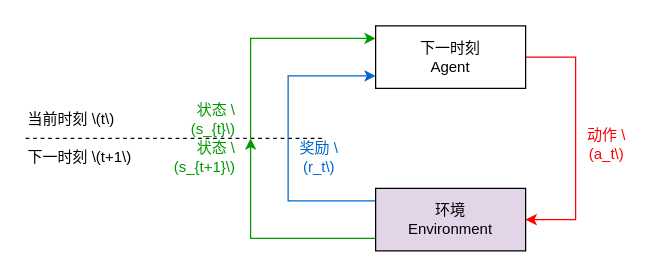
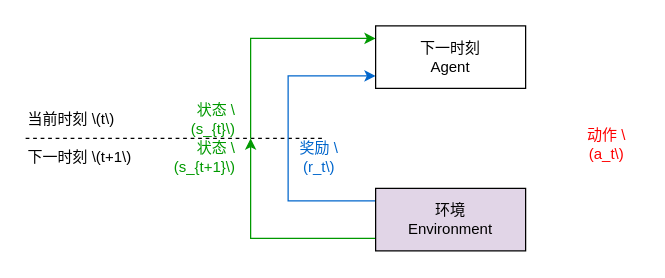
edge "下一时刻 Agent" -> "环境 Environment": removed
